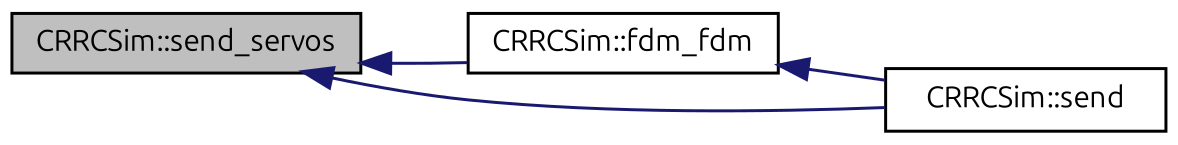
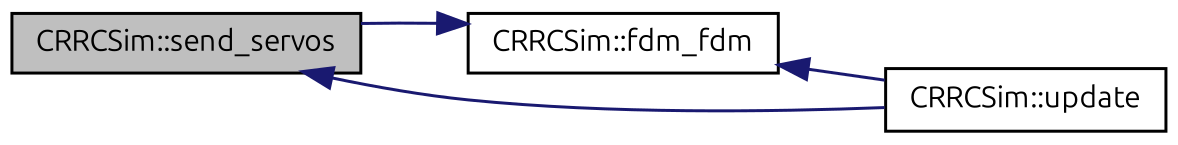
edge "CRRCSim::fdm_fdm" -> "CRRCSim::send_servos": reversed
node "CRRCSim::send": label "CRRCSim::send" -> "CRRCSim::update"
